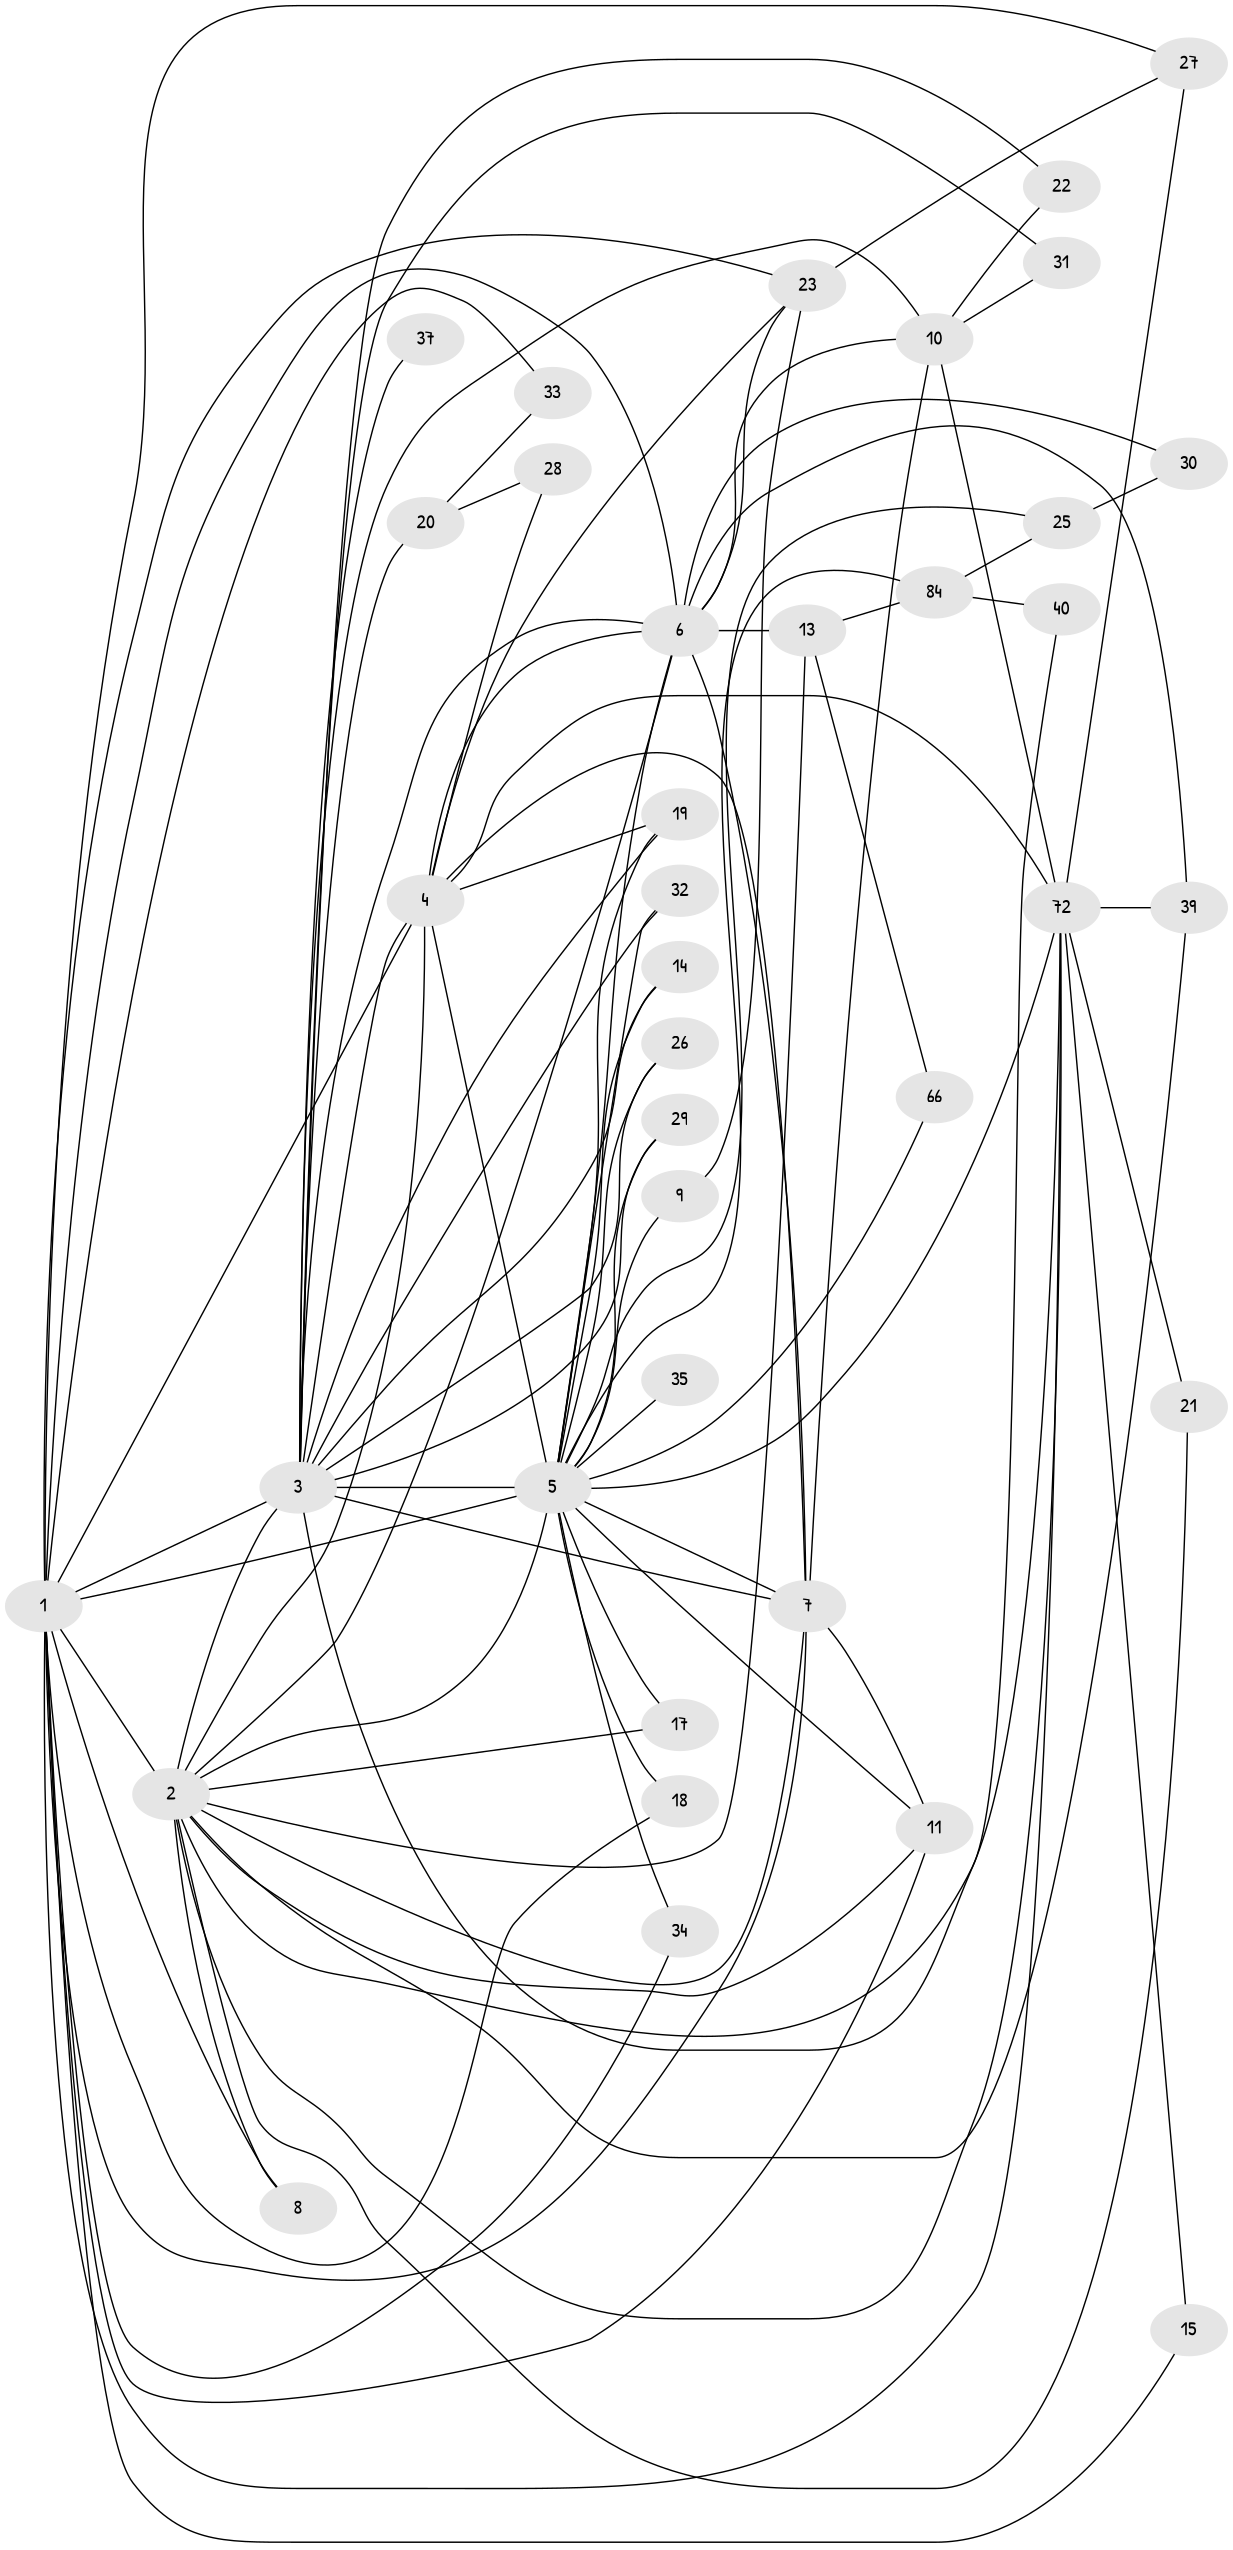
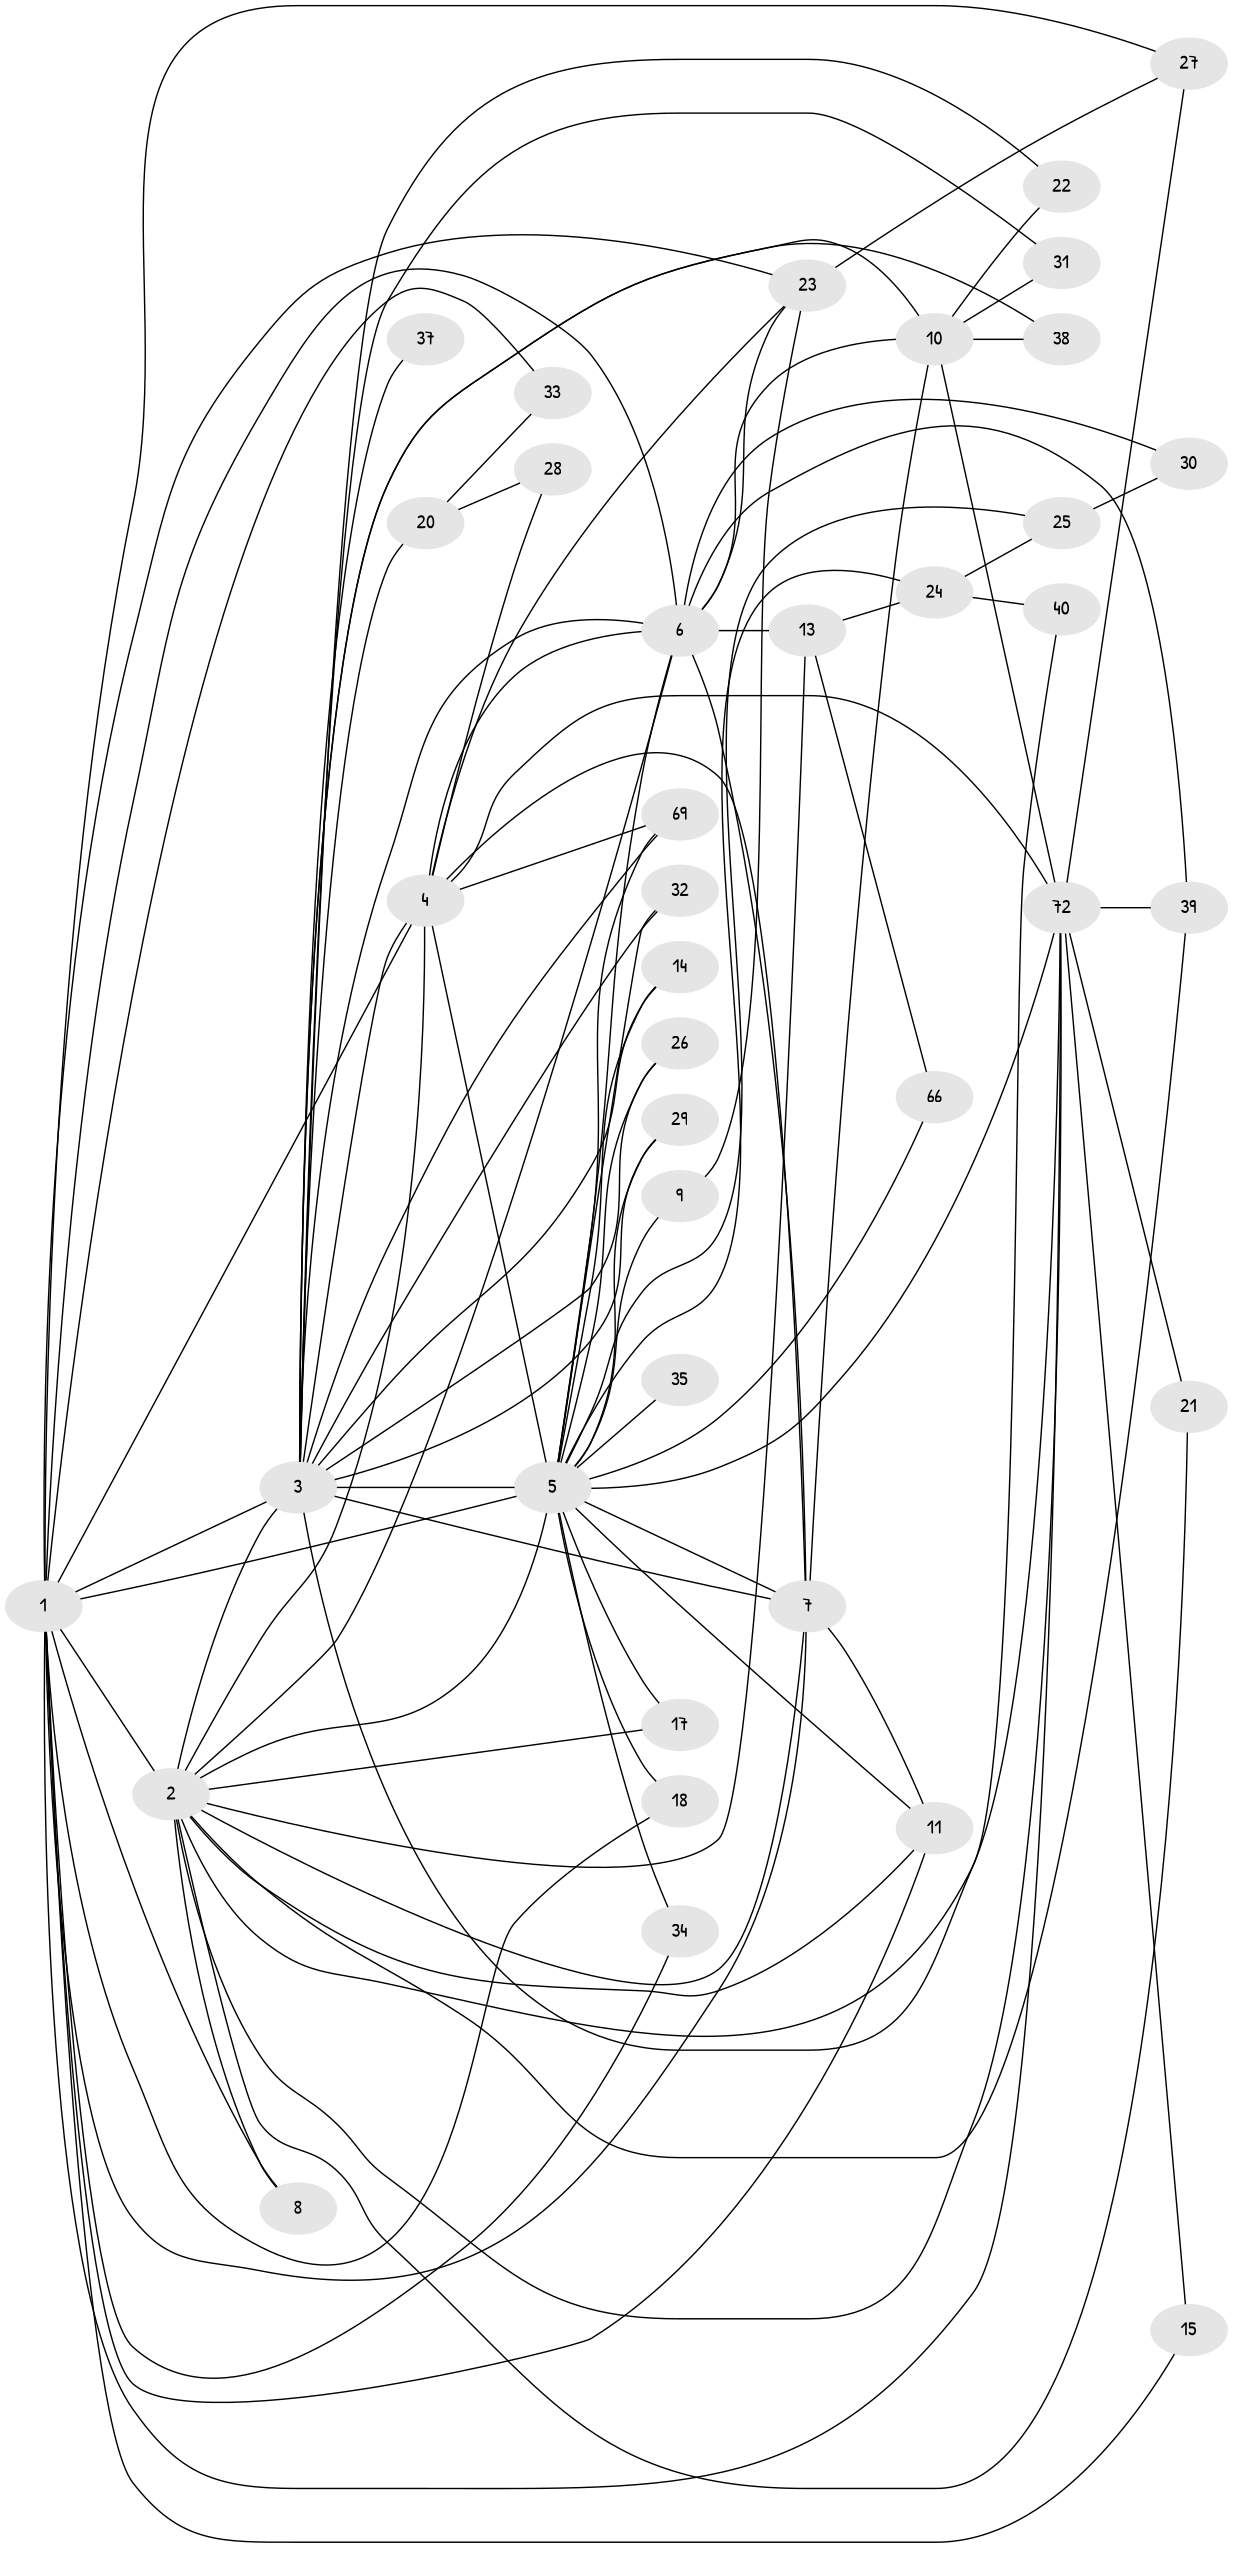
node "38": added
node "84": label "84" -> "24"
node "19": label "19" -> "69"
